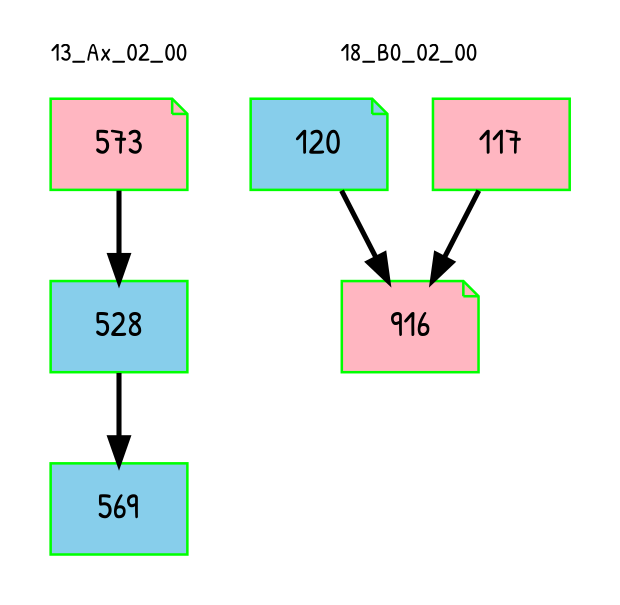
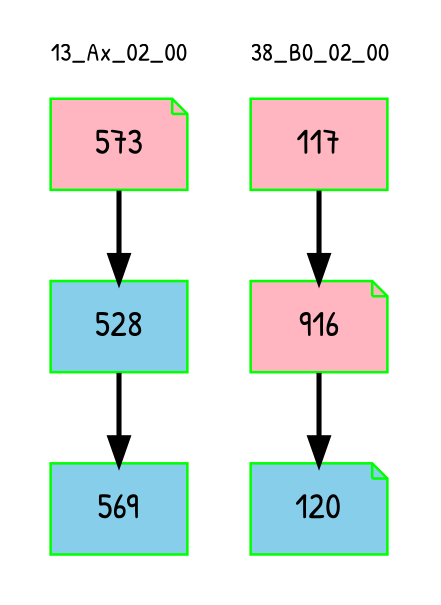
cluster "18_B0_02_00": label "18_B0_02_00" -> "38_B0_02_00"
edge "120" -> "916": reversed
